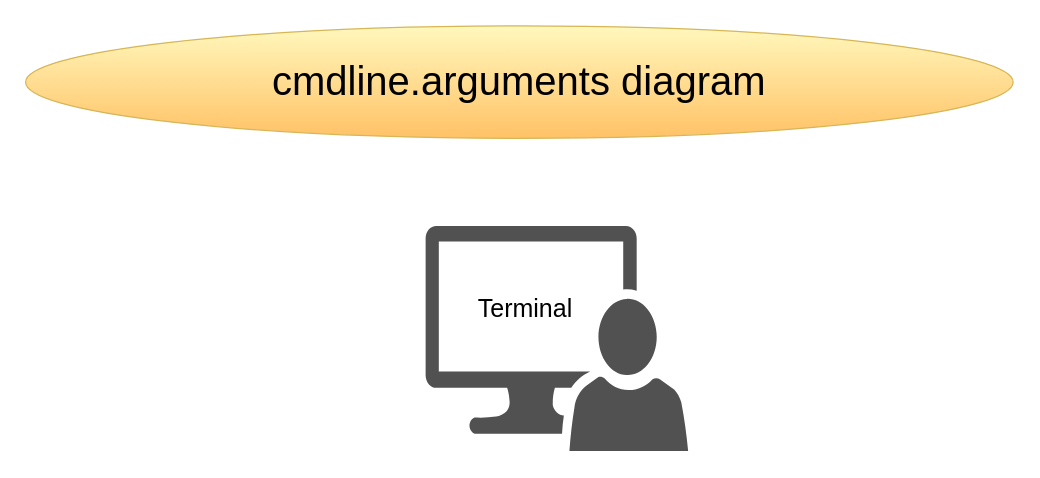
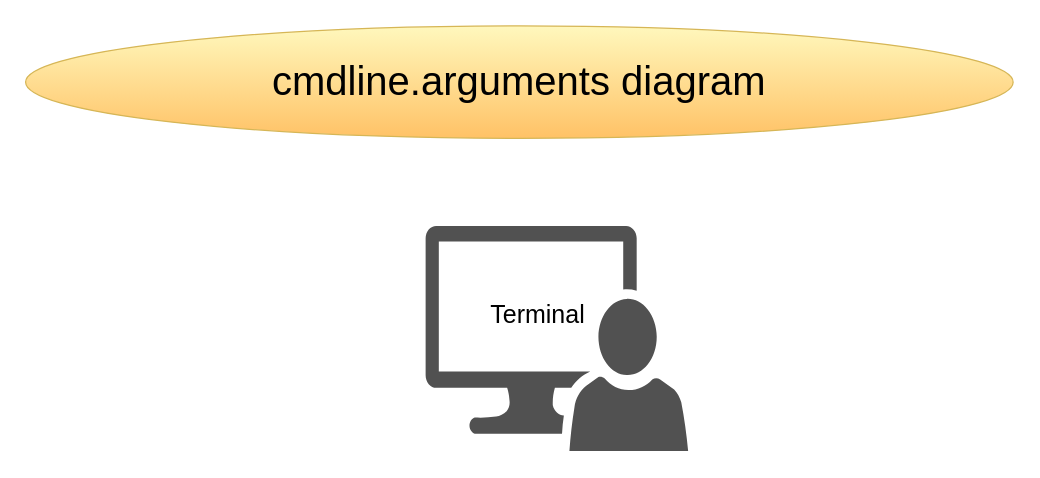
node "Terminal": moved (526, 307) -> (538, 313)
